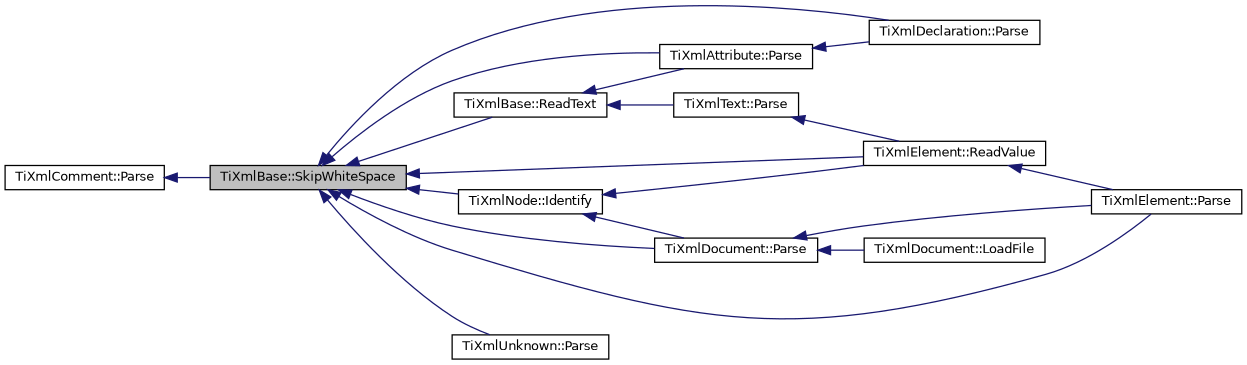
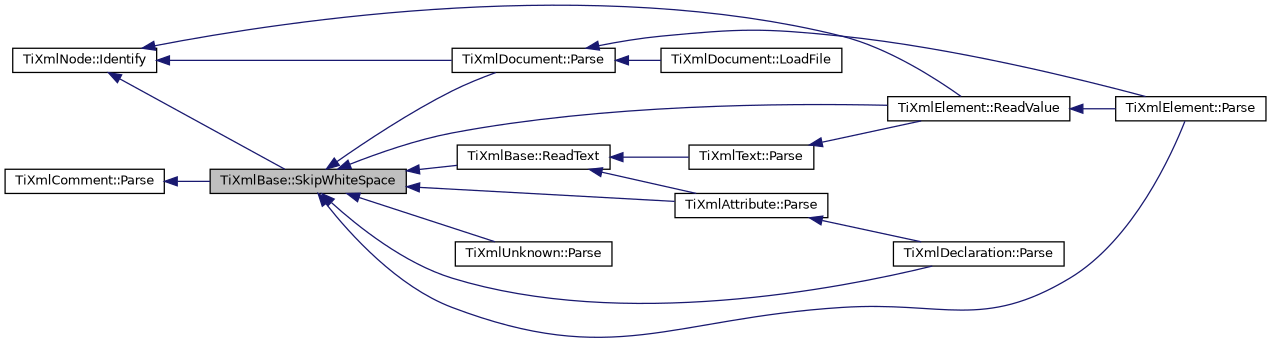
edge "TiXmlNode::Identify" -> "TiXmlBase::SkipWhiteSpace": reversed
